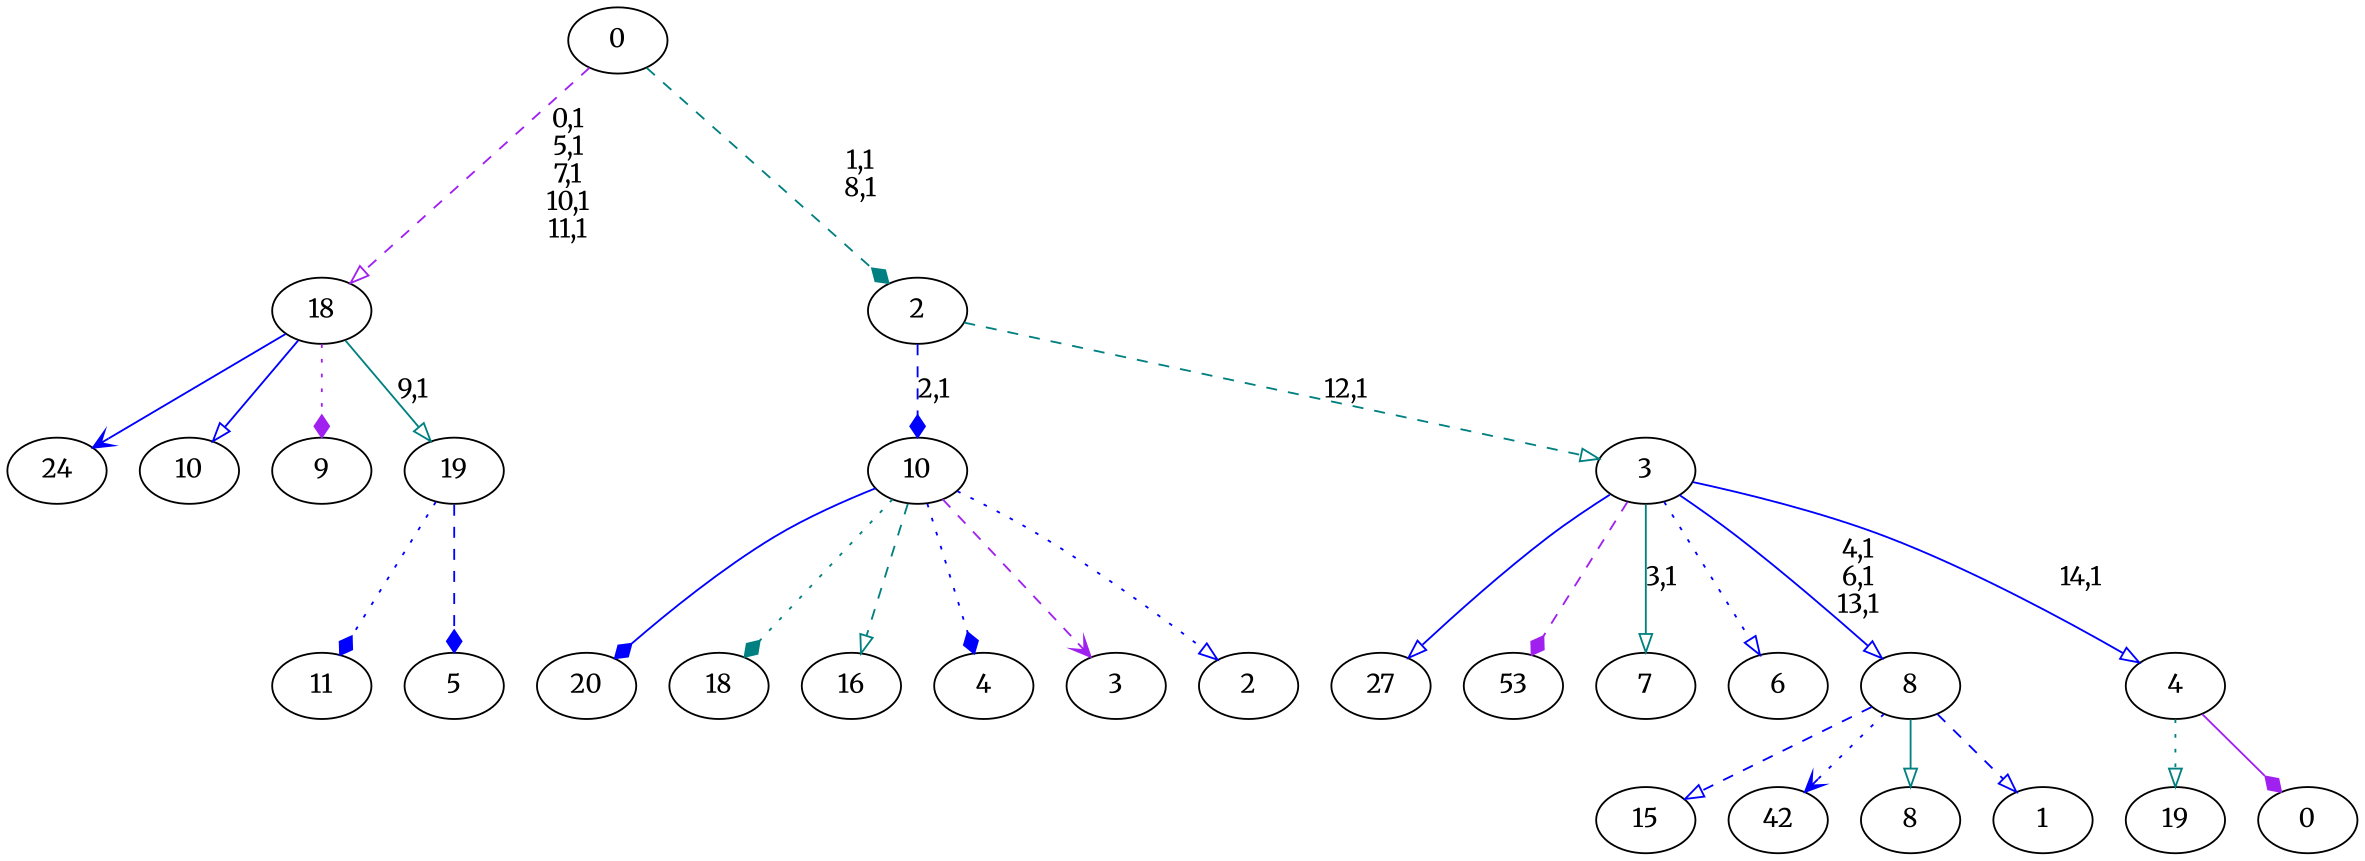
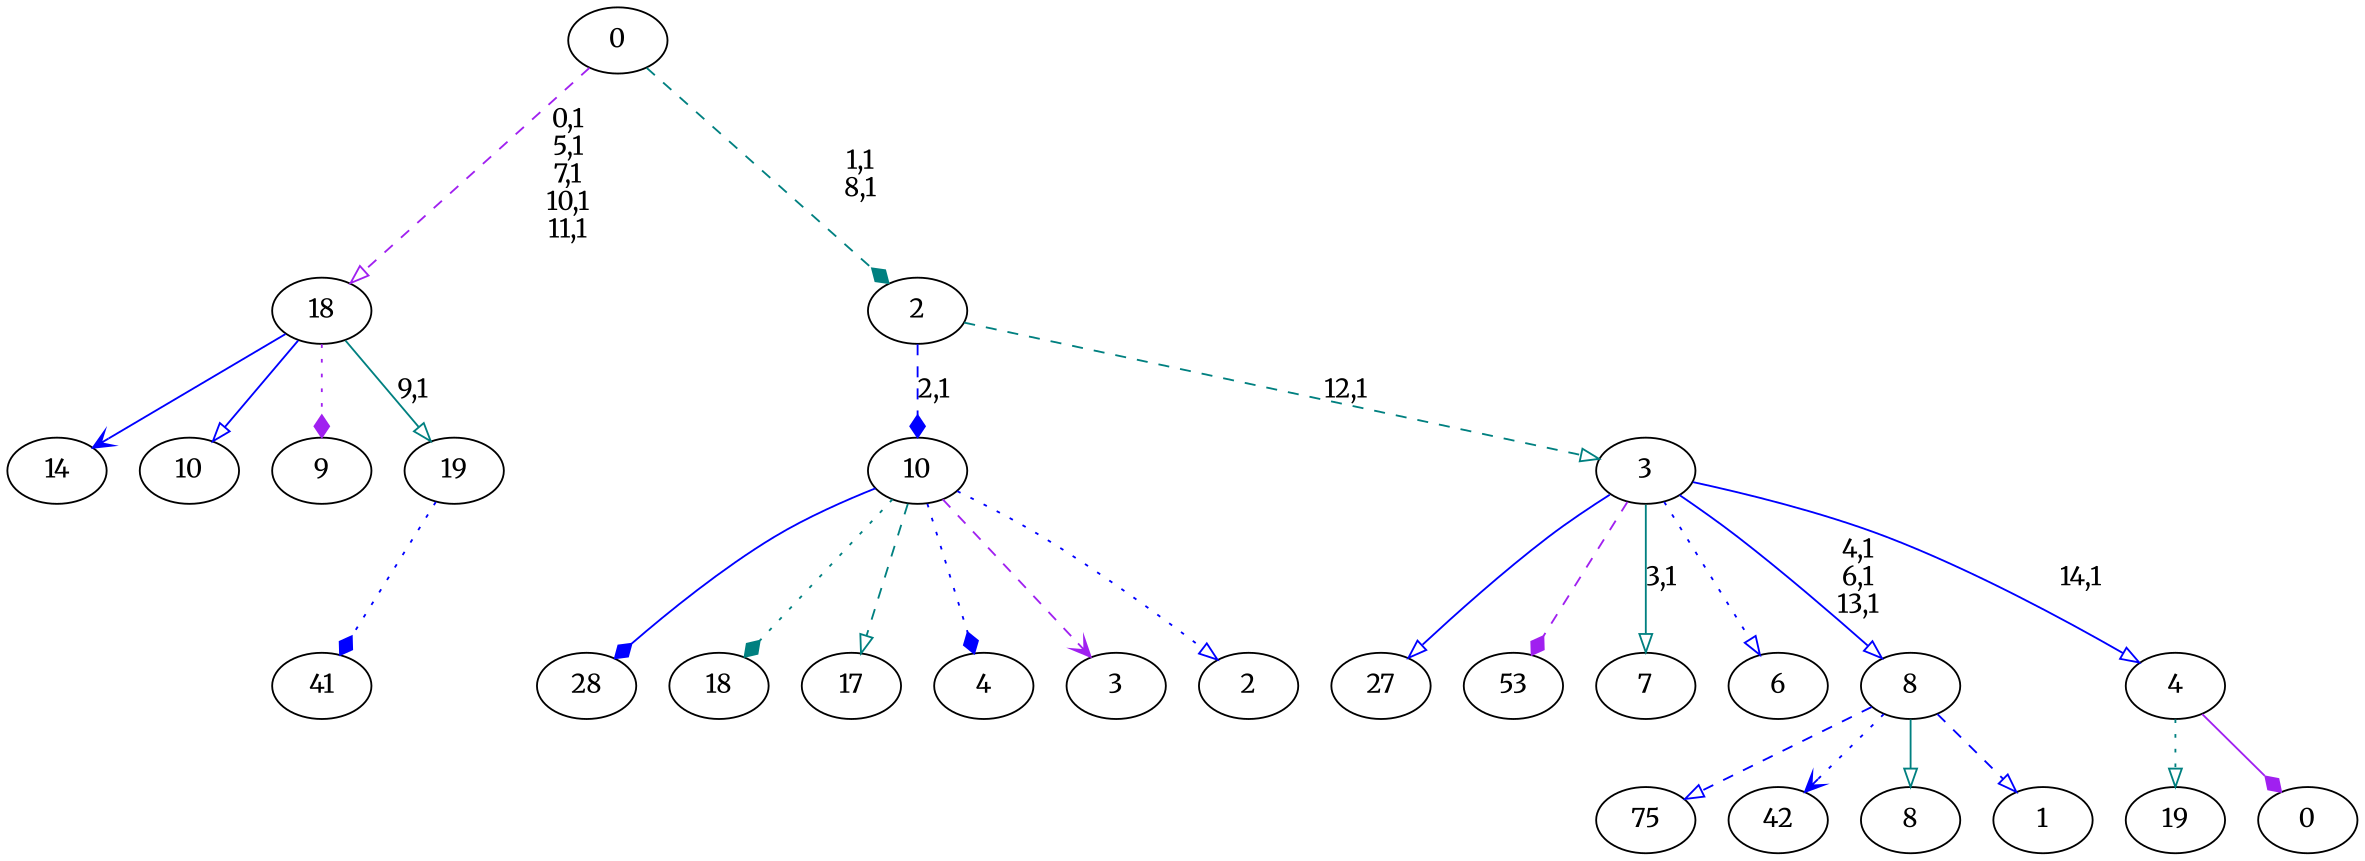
node "24": label "24" -> "14"
node "11": label "11" -> "41"
node "5": removed
node "20": label "20" -> "28"
node "16": label "16" -> "17"
node "15": label "15" -> "75"
